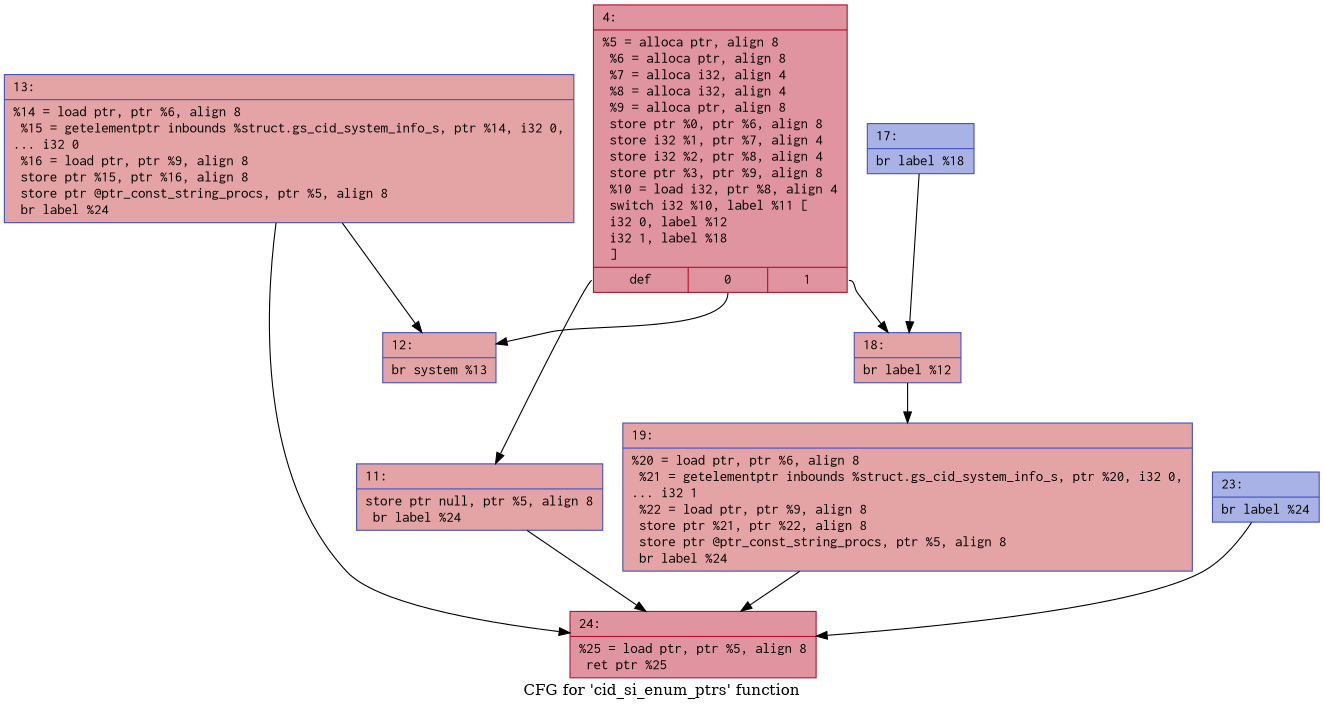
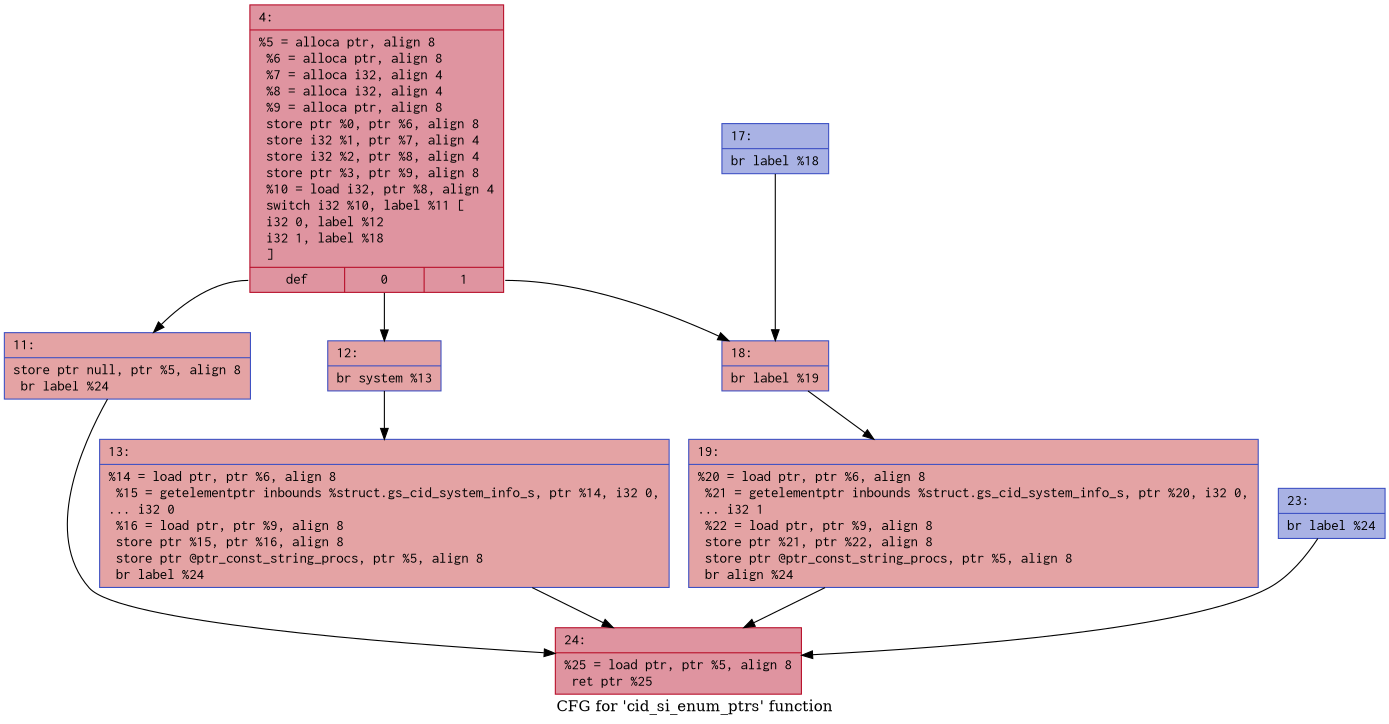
edge "13:" -> "12:": reversed
node "18:": text "br label %12" -> "br label %19"
node "19:": text "br label %24" -> "br align %24"
